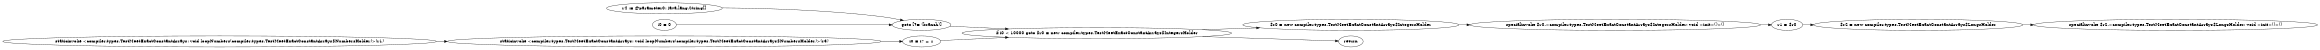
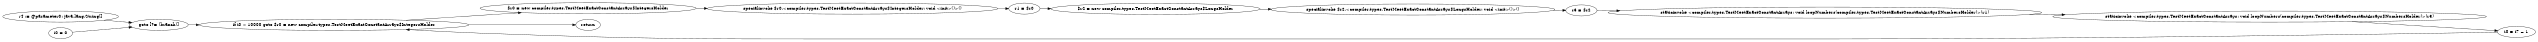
node "r3 = $r2": added
